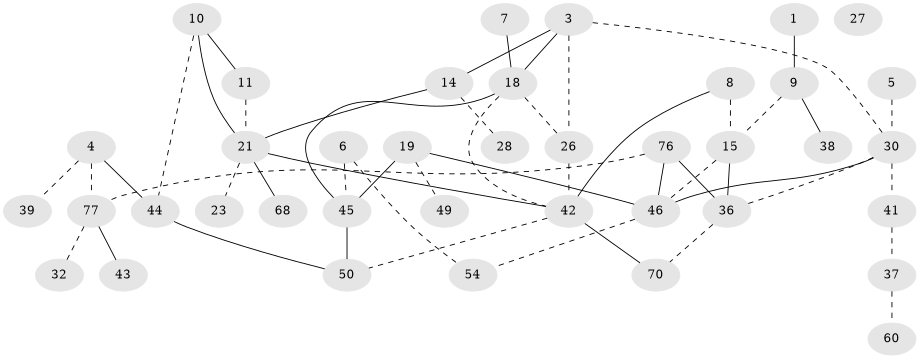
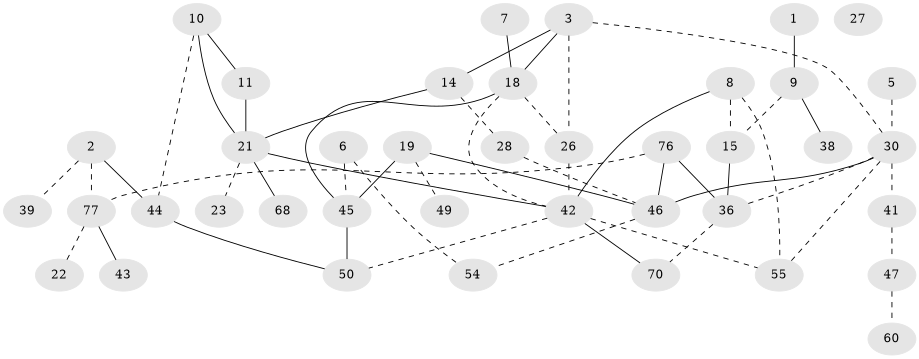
edge "11" -- "21": style dashed -> solid
node "4": label "4" -> "2"
edge "15" -- "46": now "28" -- "46"
node "32": label "32" -> "22"
node "55": added
node "37": label "37" -> "47"
